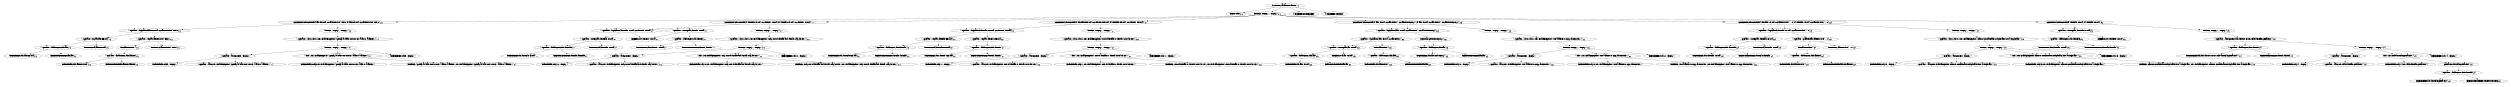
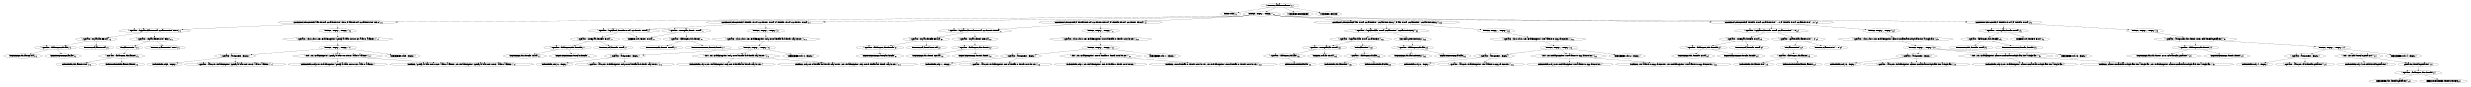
node "(IDENTIFIER,this,destFile == null)": removed
node "(IDENTIFIER,this,file != null)": removed
